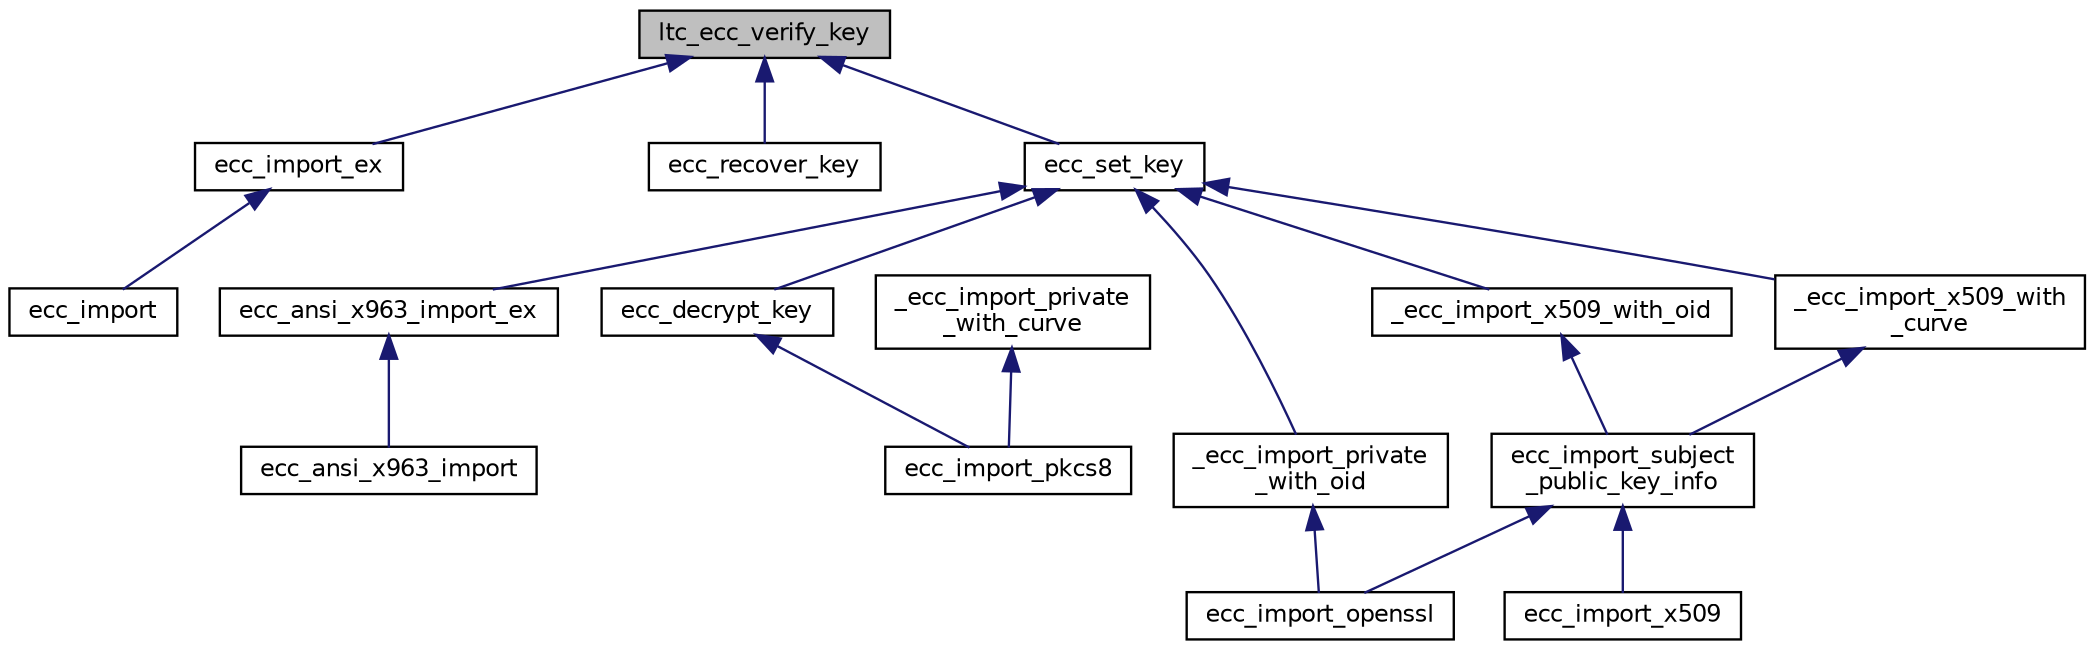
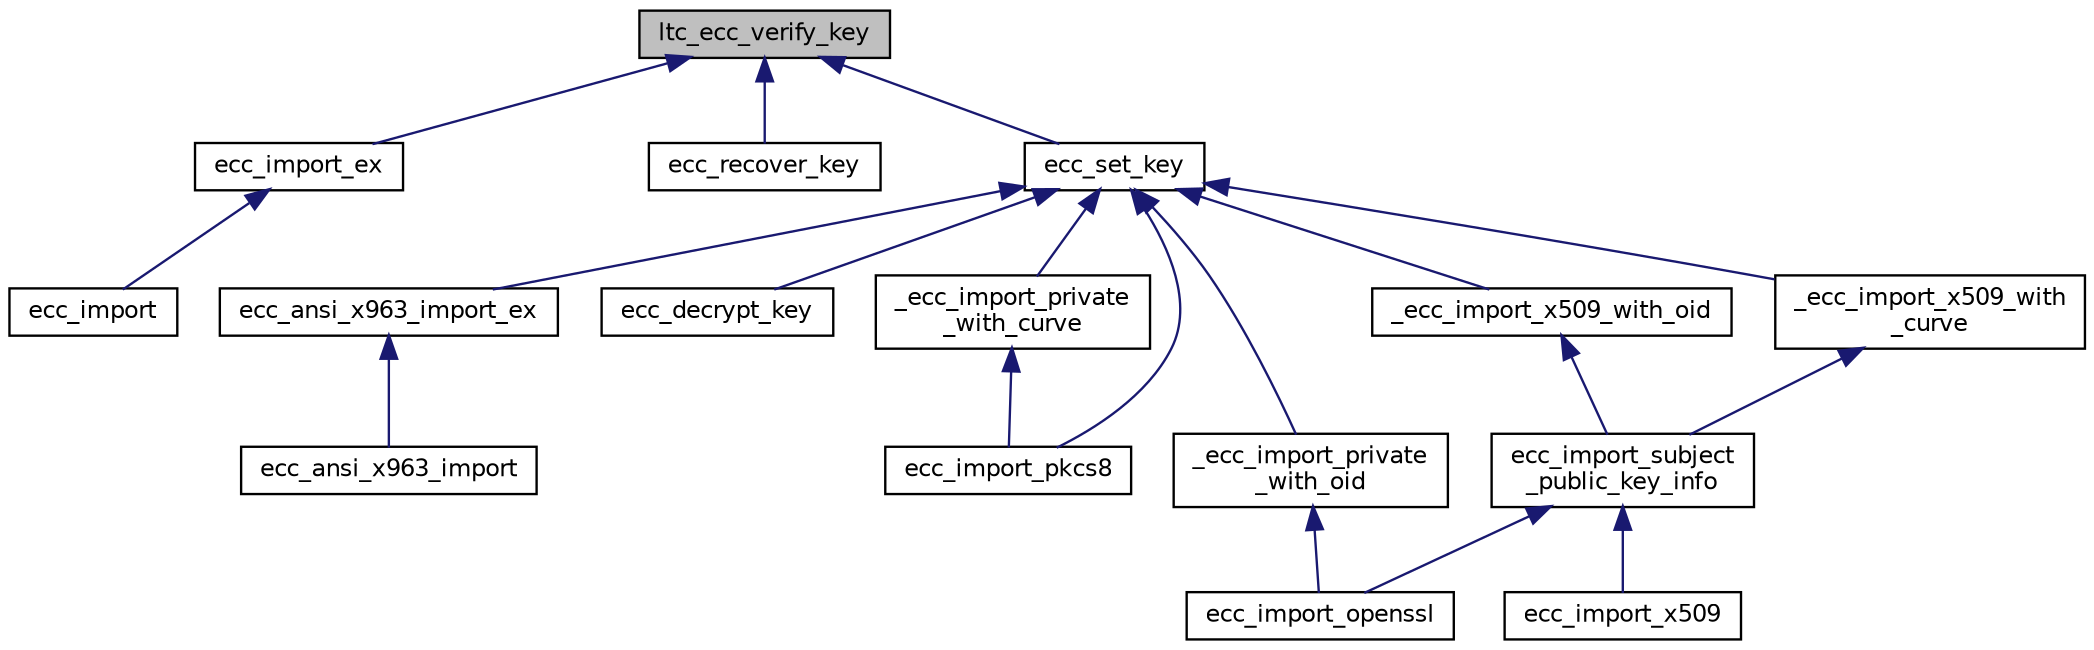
edge "_ecc_import_private _with_curve" -> "ecc_set_key": added
edge "ecc_import_pkcs8" -> "ecc_decrypt_key": now "ecc_import_pkcs8" -> "ecc_set_key"
